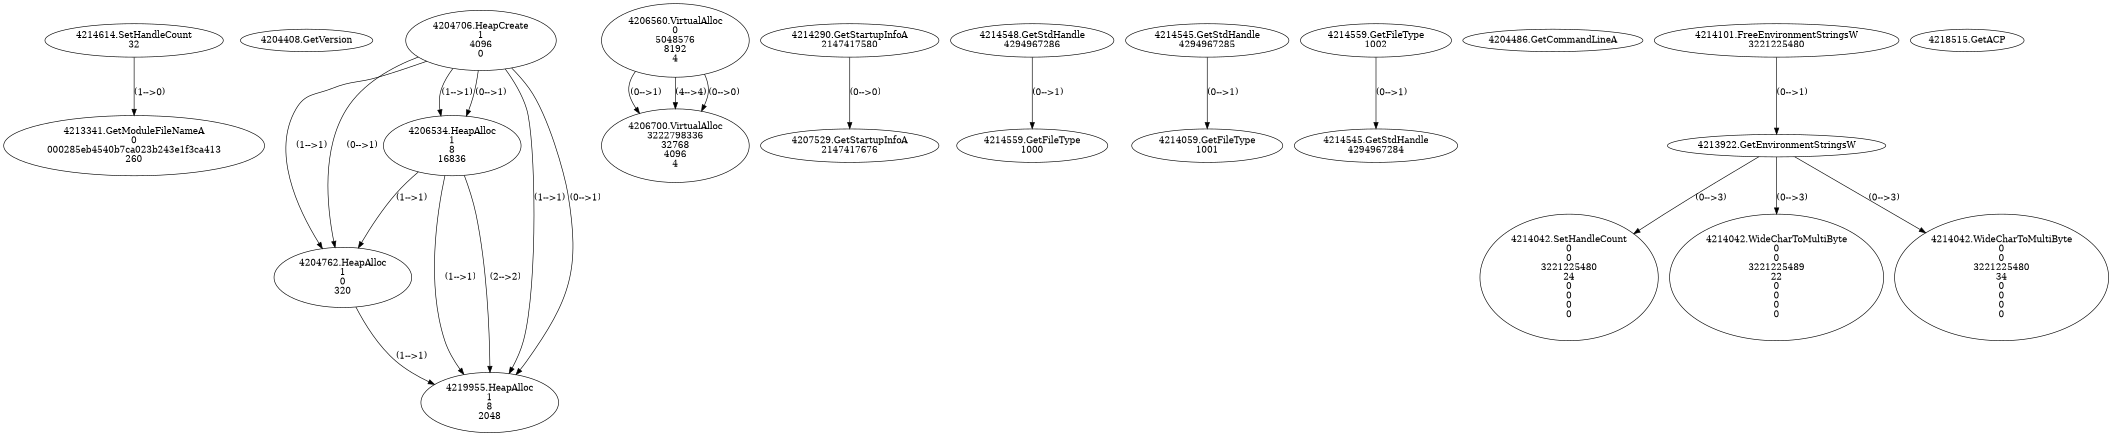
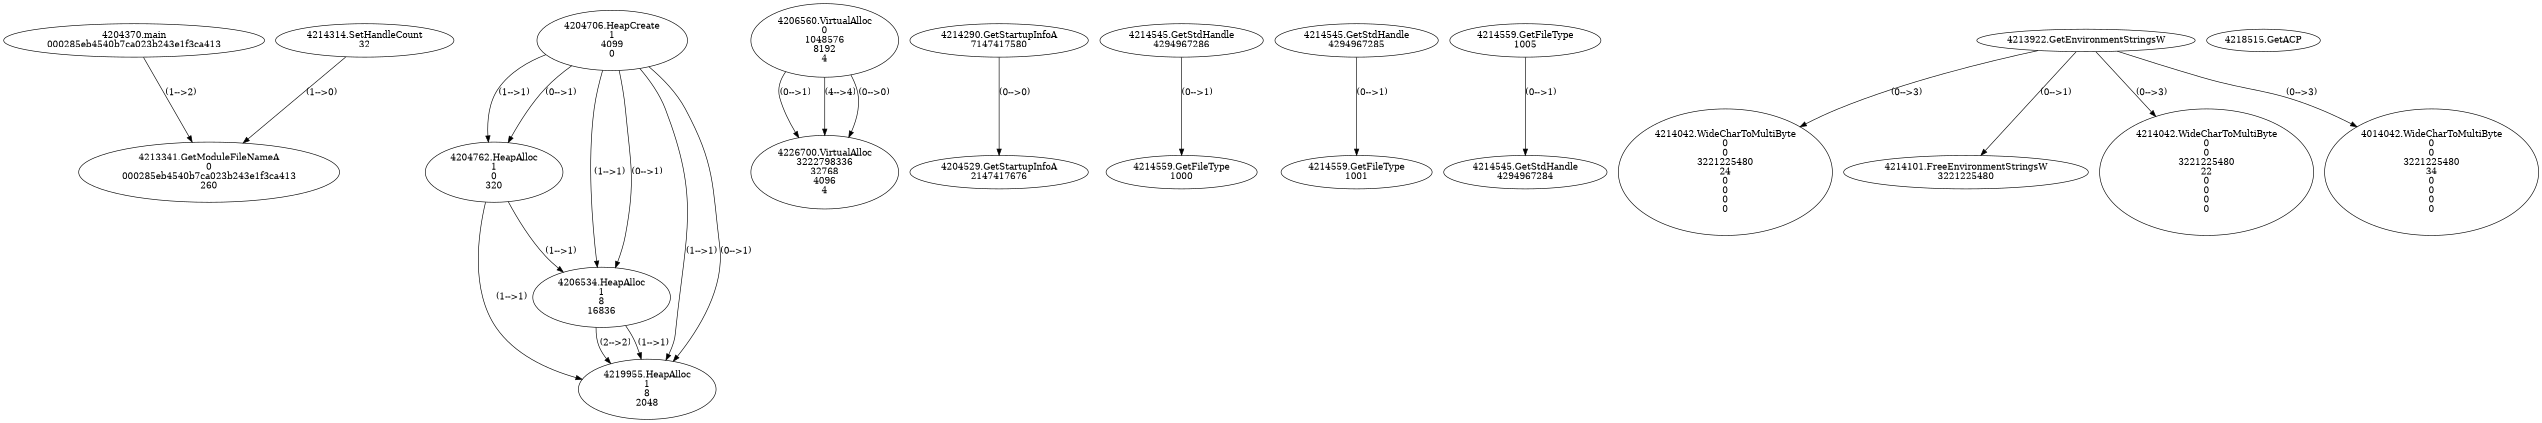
node "4204370.main 000285eb4540b7ca023b243e1f3ca413": added
node "4214614.SetHandleCount 32": label "4214614.SetHandleCount 32" -> "4214314.SetHandleCount 32"
node "4204408.GetVersion": removed
node "4204706.HeapCreate 1 4096 0": label "4204706.HeapCreate 1 4096 0" -> "4204706.HeapCreate 1 4099 0"
node "4206560.VirtualAlloc 0 5048576 8192 4": label "4206560.VirtualAlloc 0 5048576 8192 4" -> "4206560.VirtualAlloc 0 1048576 8192 4"
node "4214290.GetStartupInfoA 2147417580": label "4214290.GetStartupInfoA 2147417580" -> "4214290.GetStartupInfoA 7147417580"
node "4214548.GetStdHandle 4294967286": label "4214548.GetStdHandle 4294967286" -> "4214545.GetStdHandle 4294967286"
node "4214559.GetFileType 1002": label "4214559.GetFileType 1002" -> "4214559.GetFileType 1005"
node "4204486.GetCommandLineA": removed
edge "4214101.FreeEnvironmentStringsW 3221225480" -> "4213922.GetEnvironmentStringsW": reversed
node "4206700.VirtualAlloc 3222798336 32768 4096 4": label "4206700.VirtualAlloc 3222798336 32768 4096 4" -> "4226700.VirtualAlloc 3222798336 32768 4096 4"
node "4207529.GetStartupInfoA 2147417676": label "4207529.GetStartupInfoA 2147417676" -> "4204529.GetStartupInfoA 2147417676"
node "4214059.GetFileType 1001": label "4214059.GetFileType 1001" -> "4214559.GetFileType 1001"
edge "4206534.HeapAlloc 1 8 16836" -> "4204762.HeapAlloc 1 0 320": reversed
node "4214042.SetHandleCount 0 0 3221225480 24 0 0 0 0": label "4214042.SetHandleCount 0 0 3221225480 24 0 0 0 0" -> "4214042.WideCharToMultiByte 0 0 3221225480 24 0 0 0 0"
node "4214042.WideCharToMultiByte 0 0 3221225489 22 0 0 0 0": label "4214042.WideCharToMultiByte 0 0 3221225489 22 0 0 0 0" -> "4214042.WideCharToMultiByte 0 0 3221225480 22 0 0 0 0"
node "4214042.WideCharToMultiByte 0 0 3221225480 34 0 0 0 0": label "4214042.WideCharToMultiByte 0 0 3221225480 34 0 0 0 0" -> "4014042.WideCharToMultiByte 0 0 3221225480 34 0 0 0 0"
